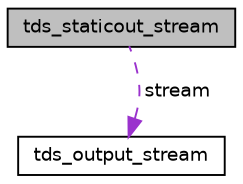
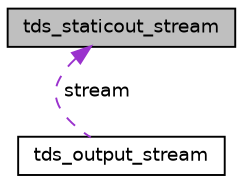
edge "tds_staticout_stream" -> "tds_output_stream": reversed
